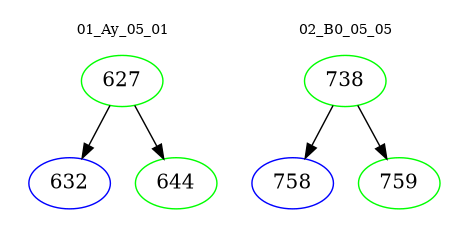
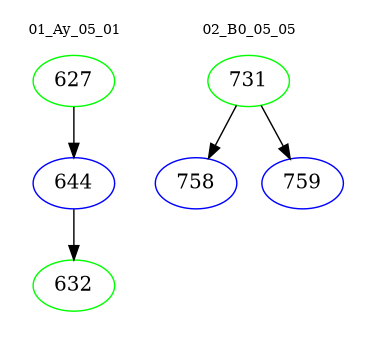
node "738": label "738" -> "731"
edge "627" -> "632": now "644" -> "632"
node "632": color blue -> green
node "644": color green -> blue
node "759": color green -> blue
